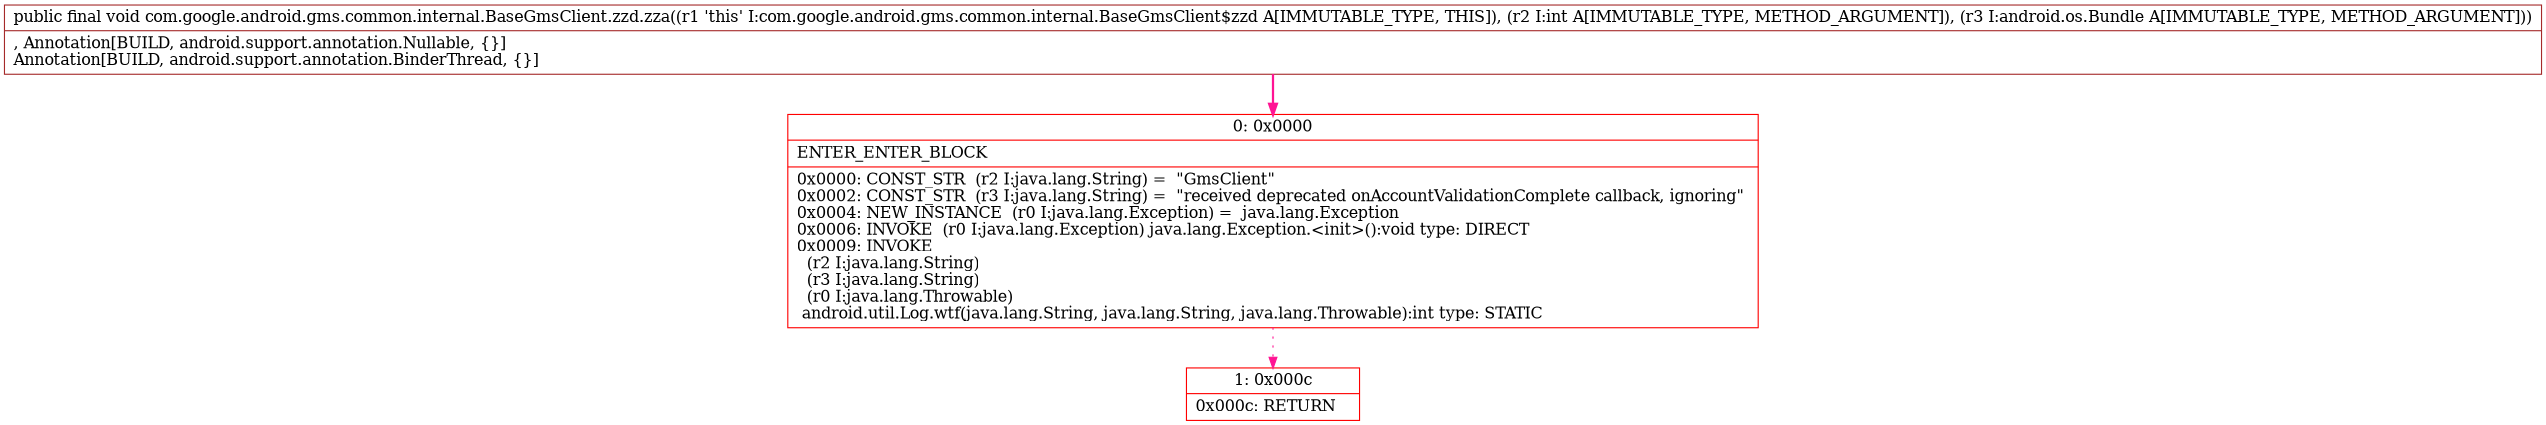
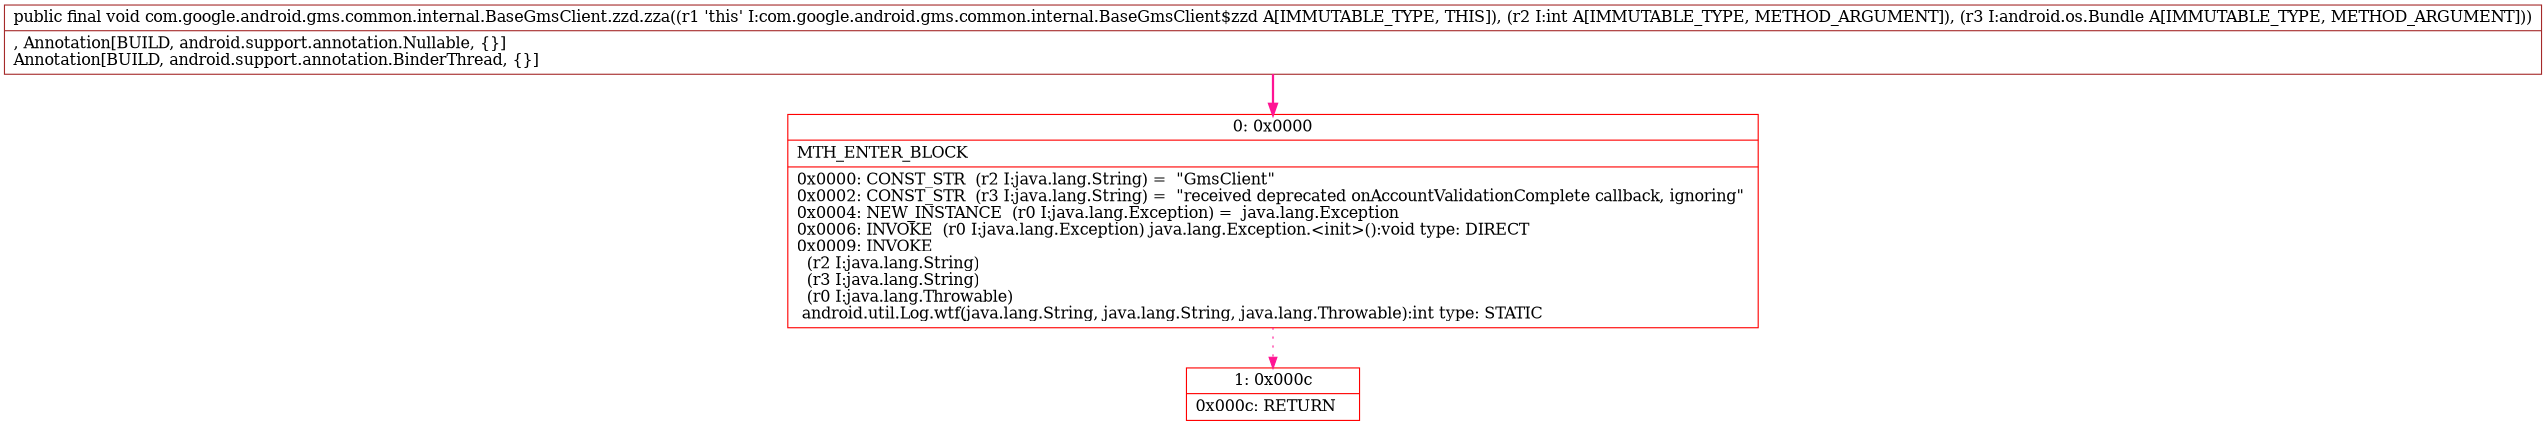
node "0: 0x0000": text "ENTER_ENTER_BLOCK" -> "MTH_ENTER_BLOCK"
